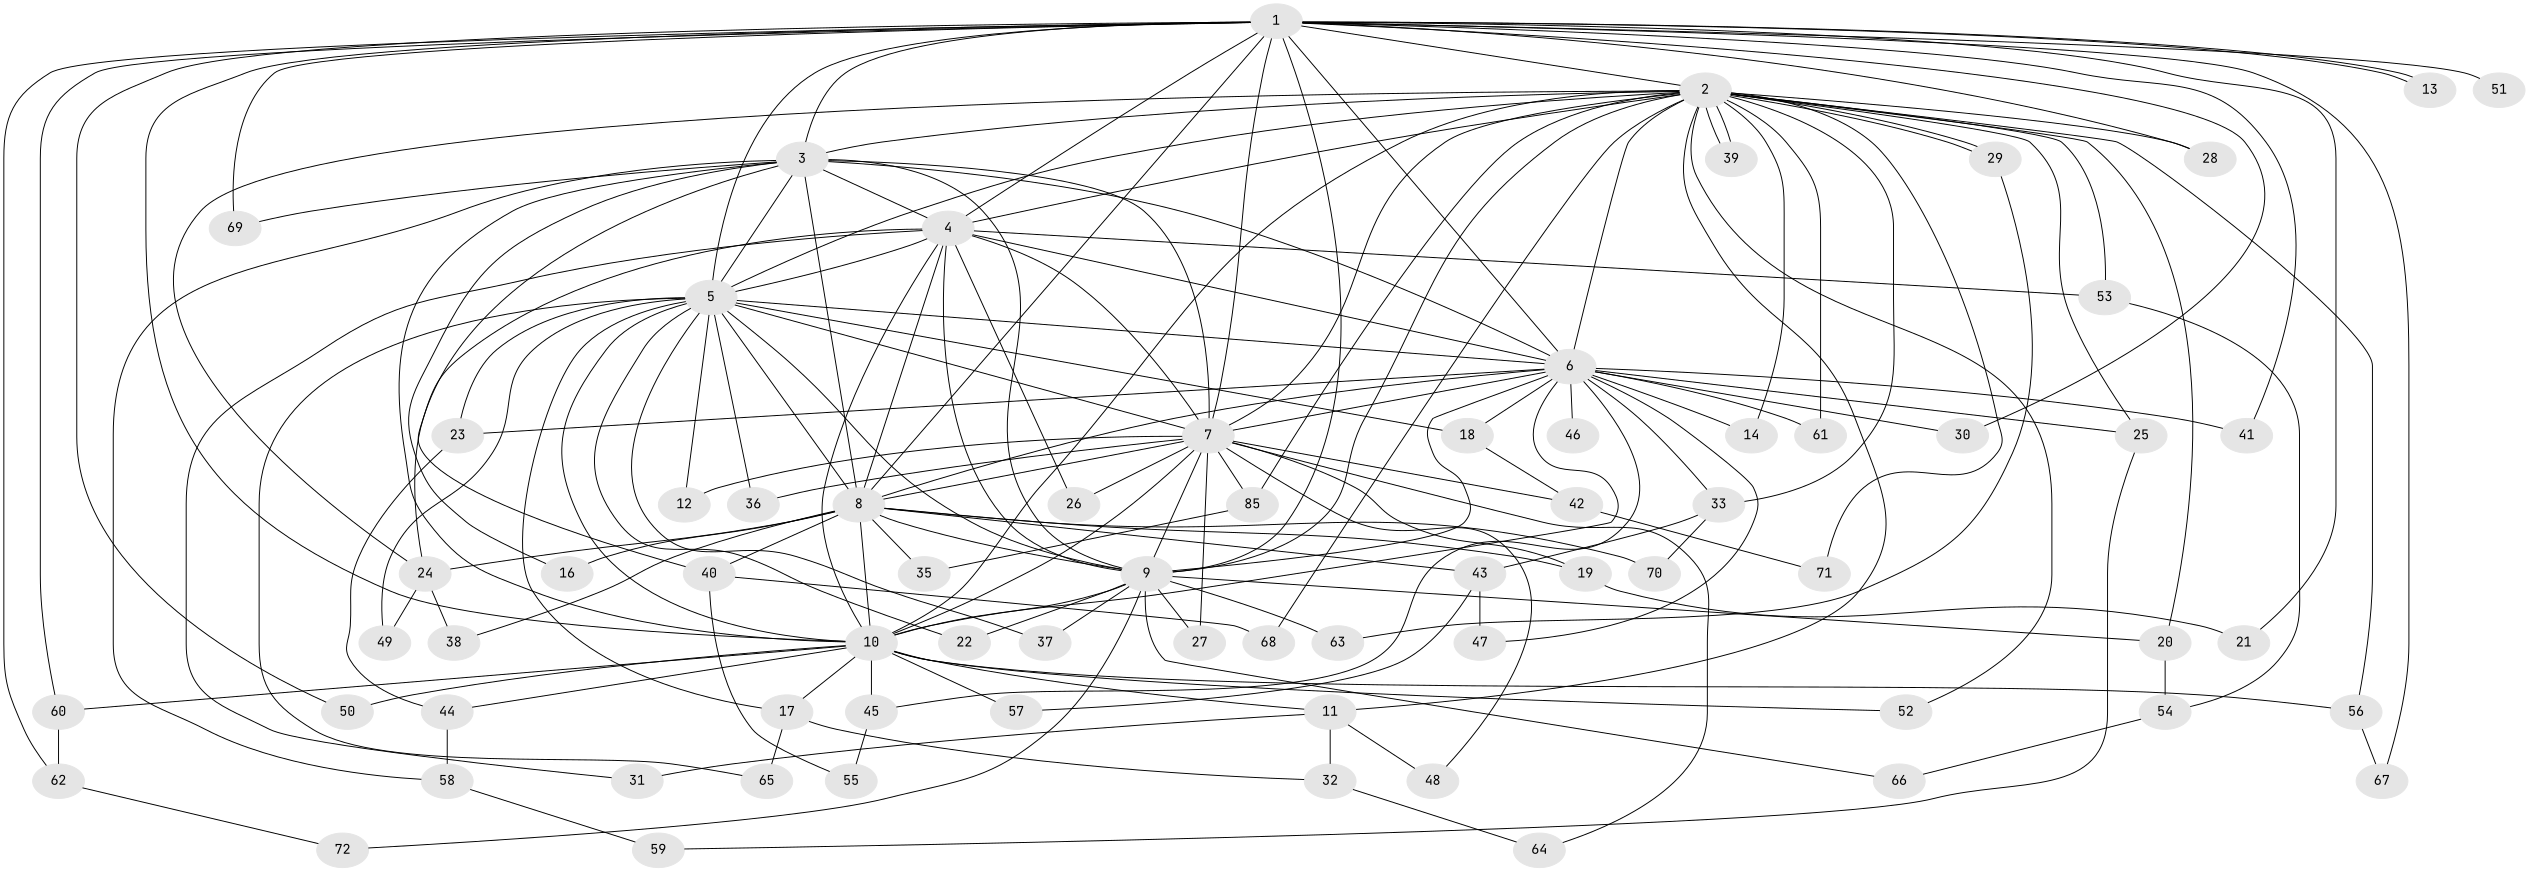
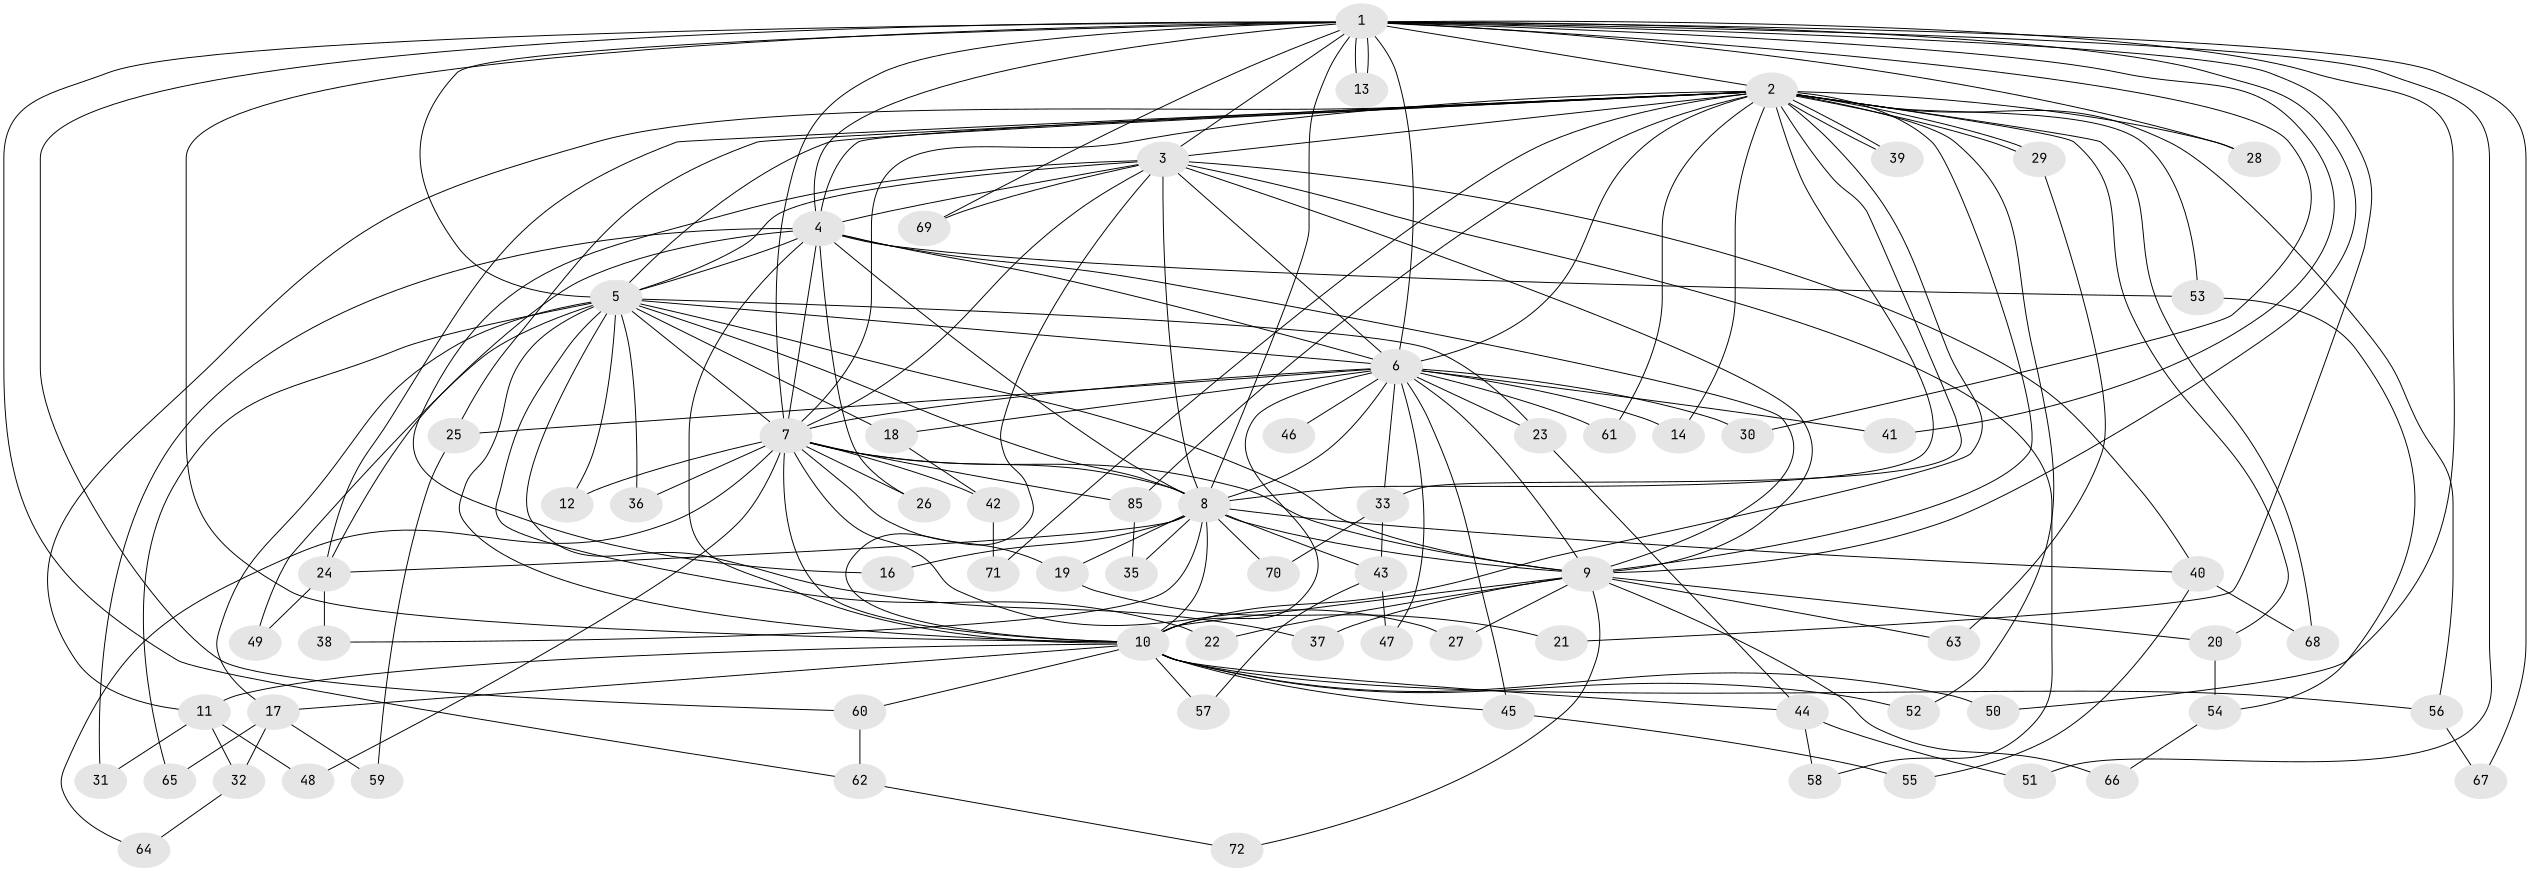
edge "2" -- "8": added
edge "44" -- "51": added
edge "58" -- "59": now "17" -- "59"
